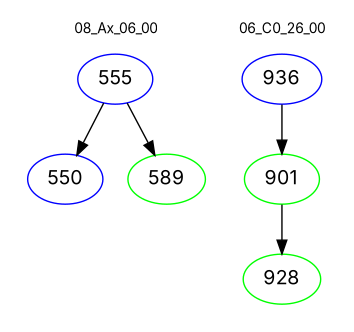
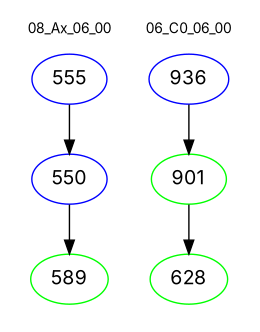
cluster "06_C0_26_00": label "06_C0_26_00" -> "06_C0_06_00"
edge "555" -> "589": now "550" -> "589"
node "928": label "928" -> "628"
